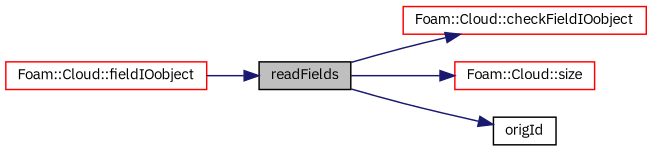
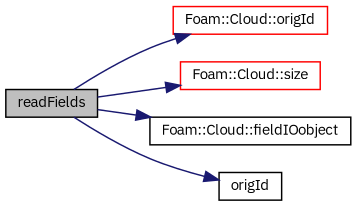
node "Foam::Cloud::checkFieldIOobject": label "Foam::Cloud::checkFieldIOobject" -> "Foam::Cloud::origId"
node "Foam::Cloud::fieldIOobject": color red -> black
edge "Foam::Cloud::fieldIOobject" -> "readFields": reversed
